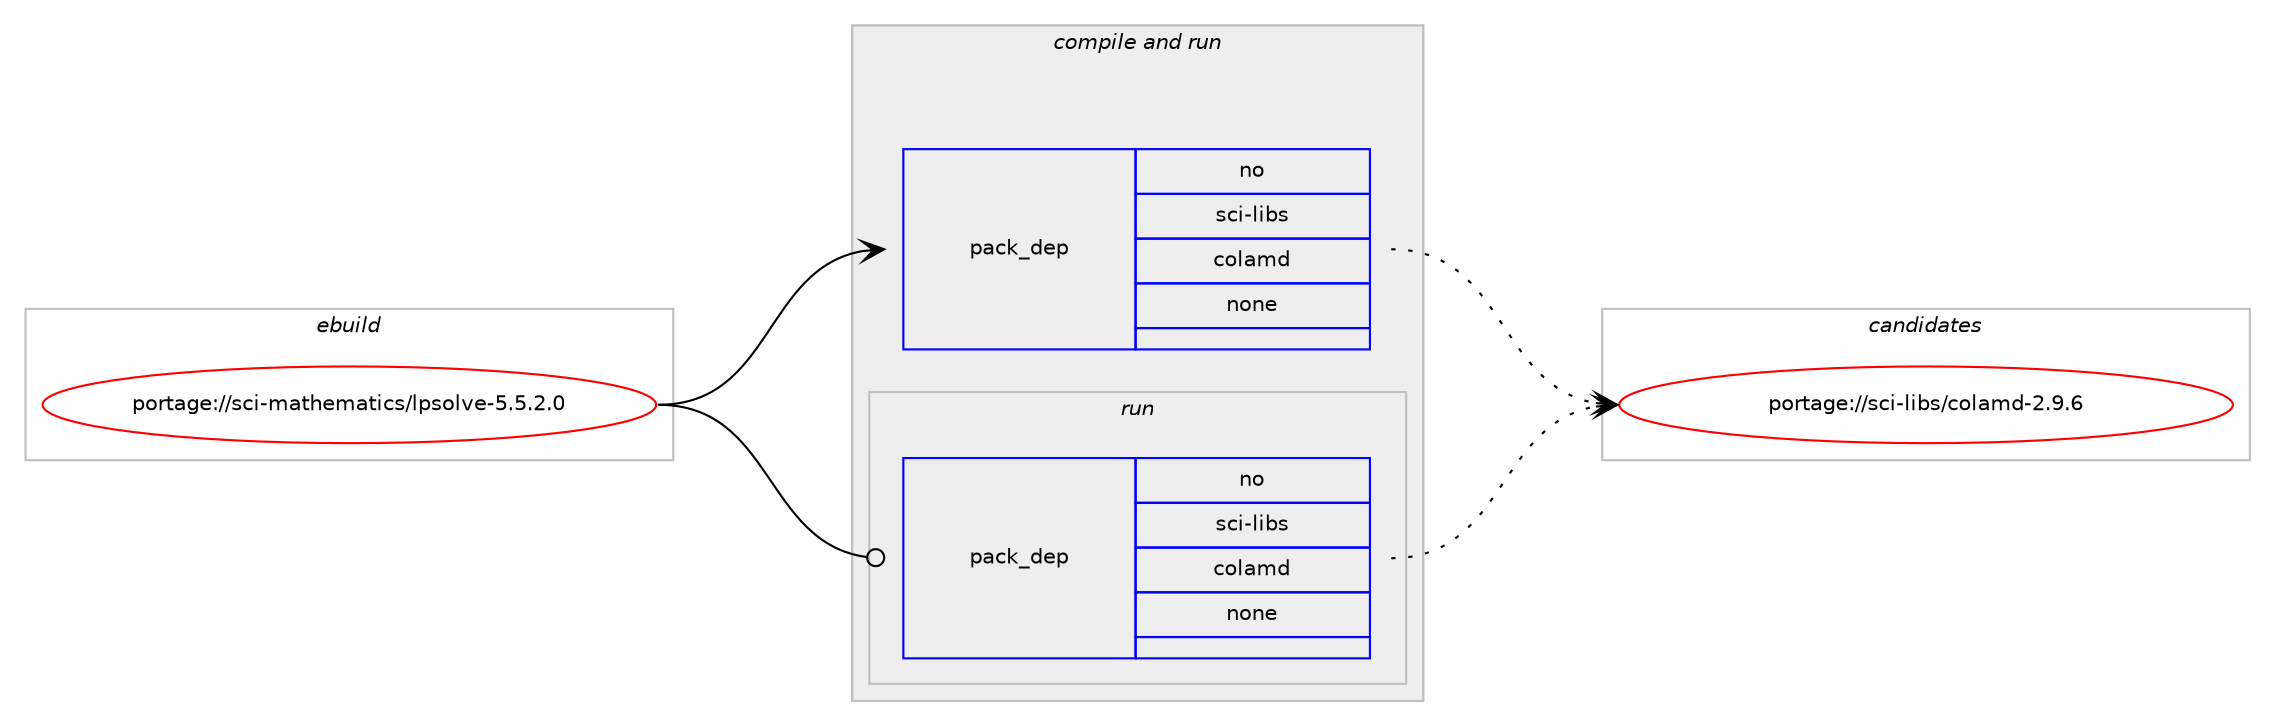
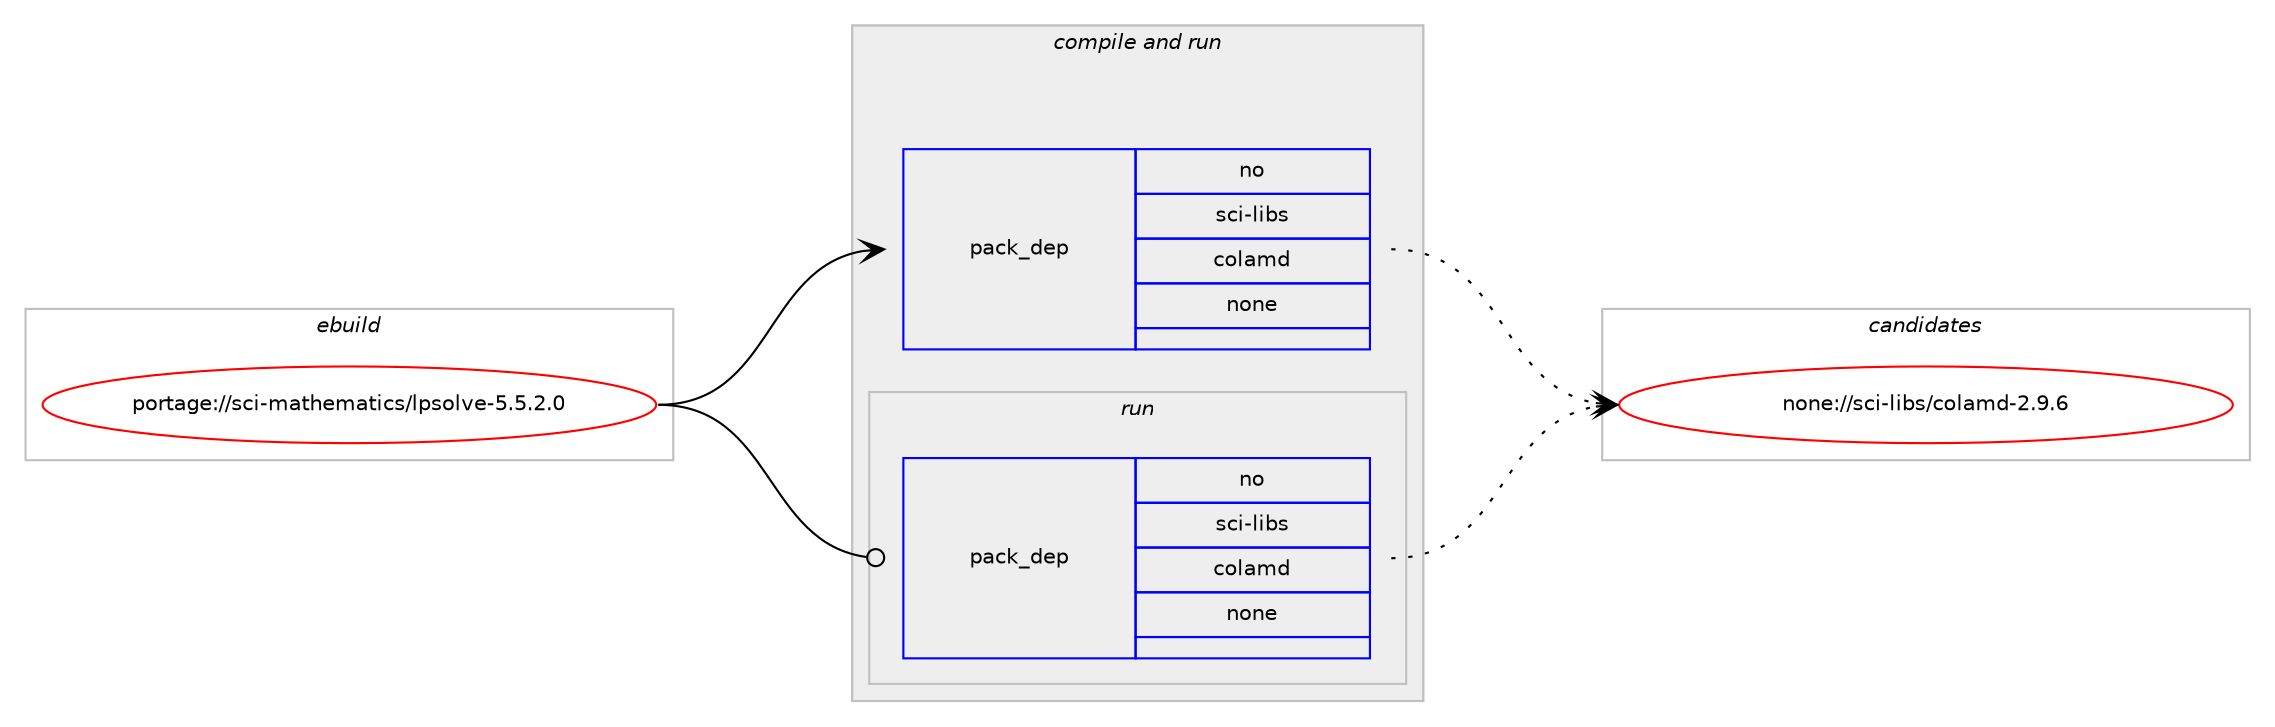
node "portage://sci-libs/colamd-2.9.6": label "portage://sci-libs/colamd-2.9.6" -> "none://sci-libs/colamd-2.9.6"
